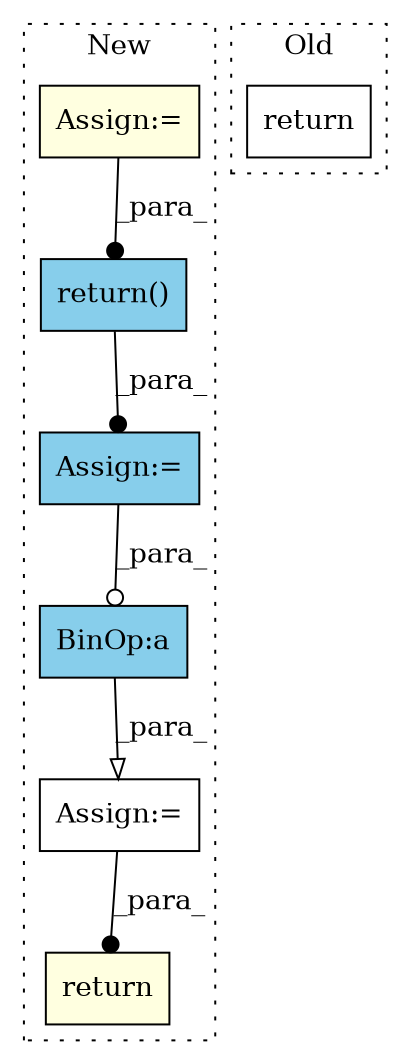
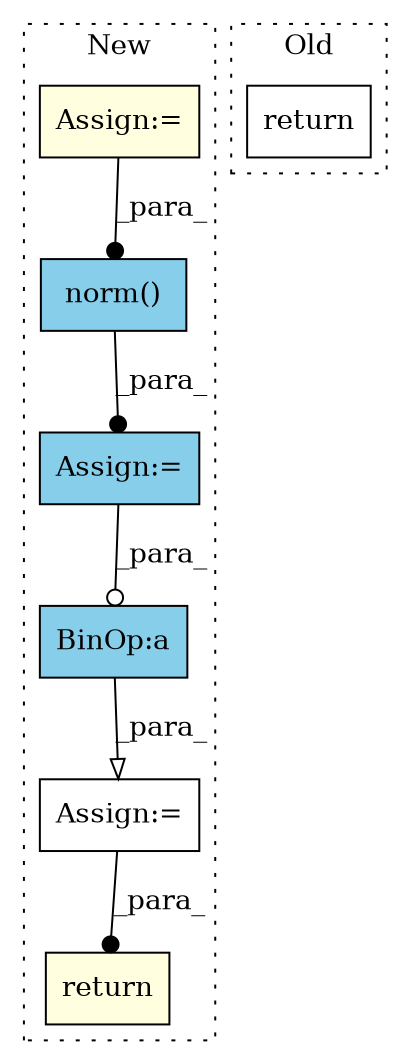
node "return()": label "return()" -> "norm()"
